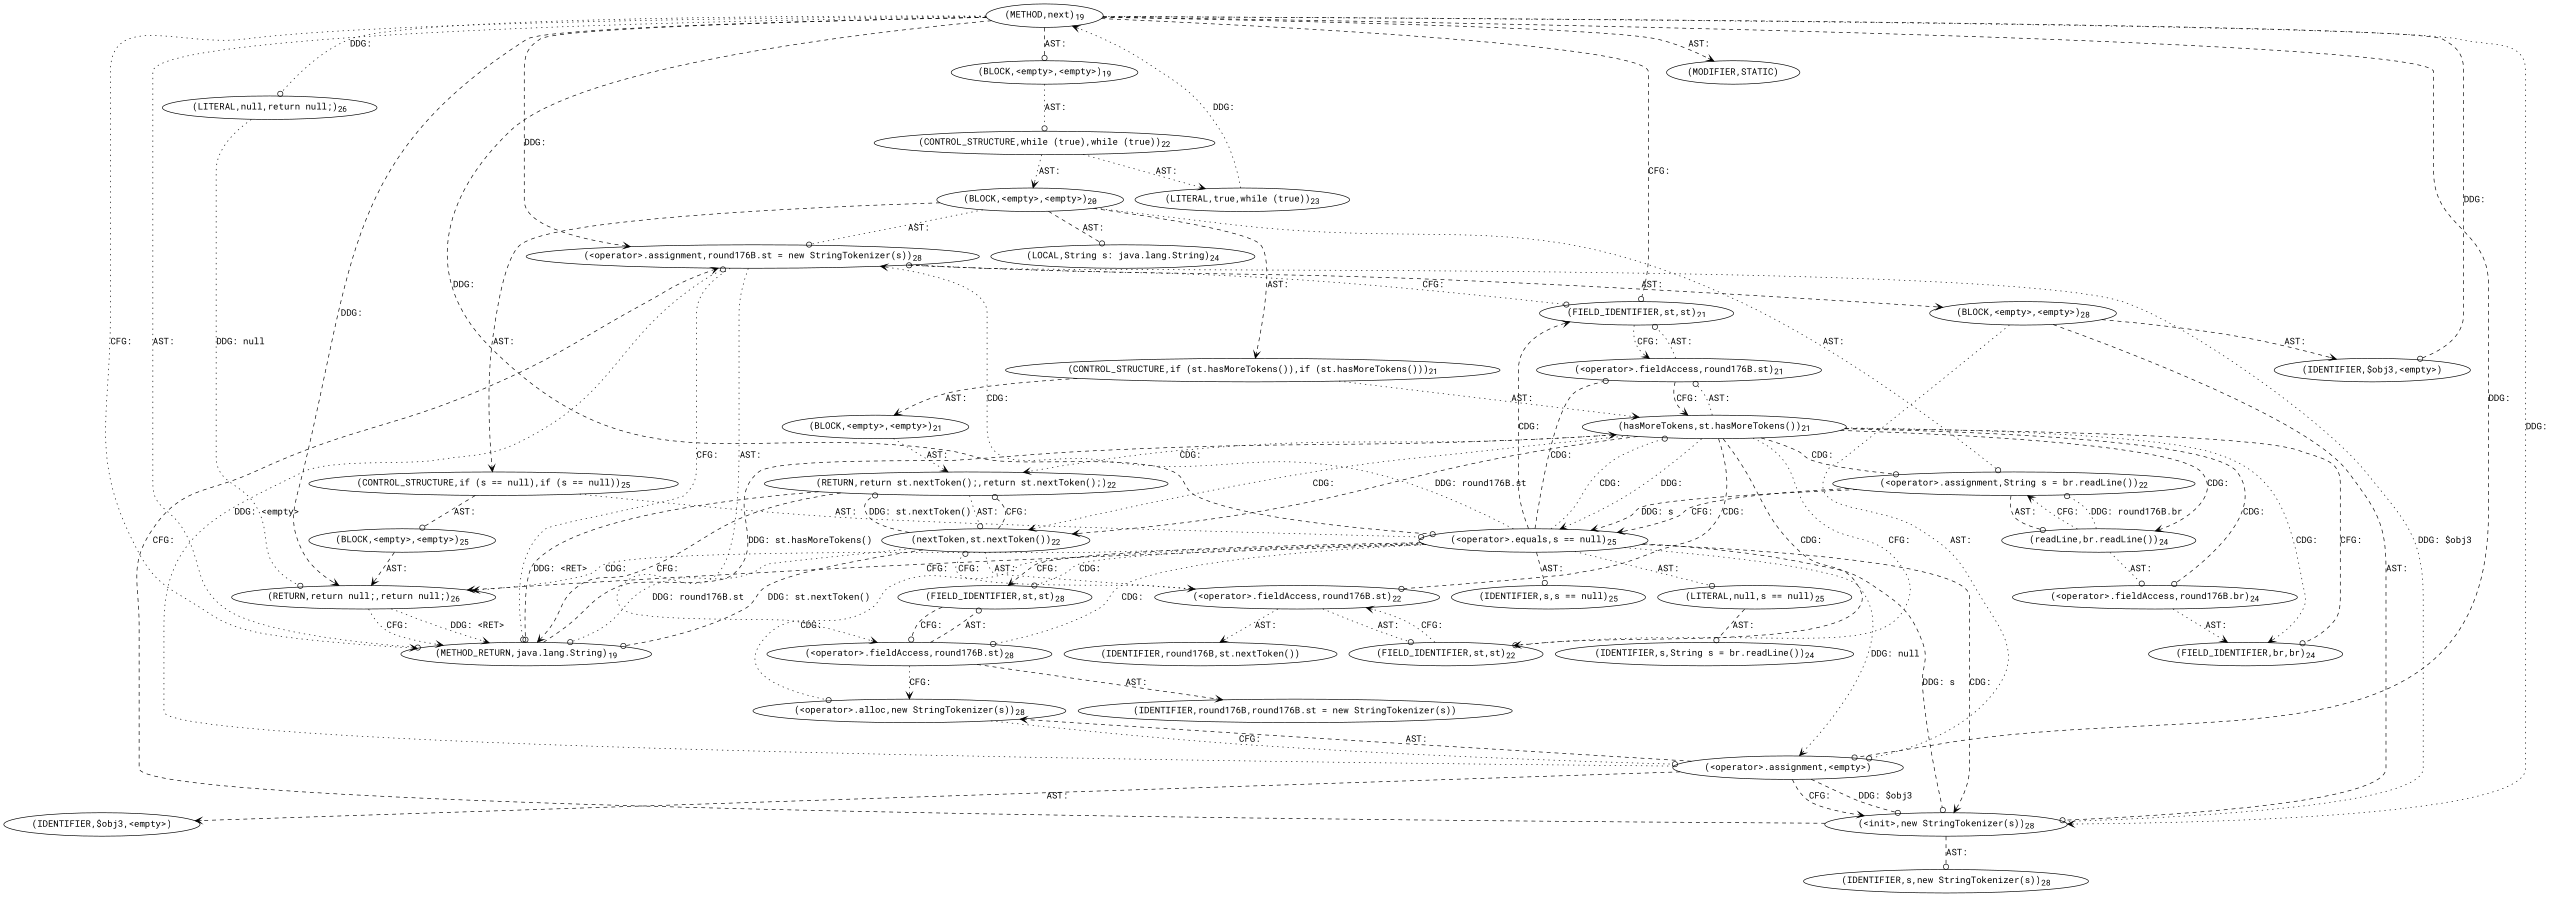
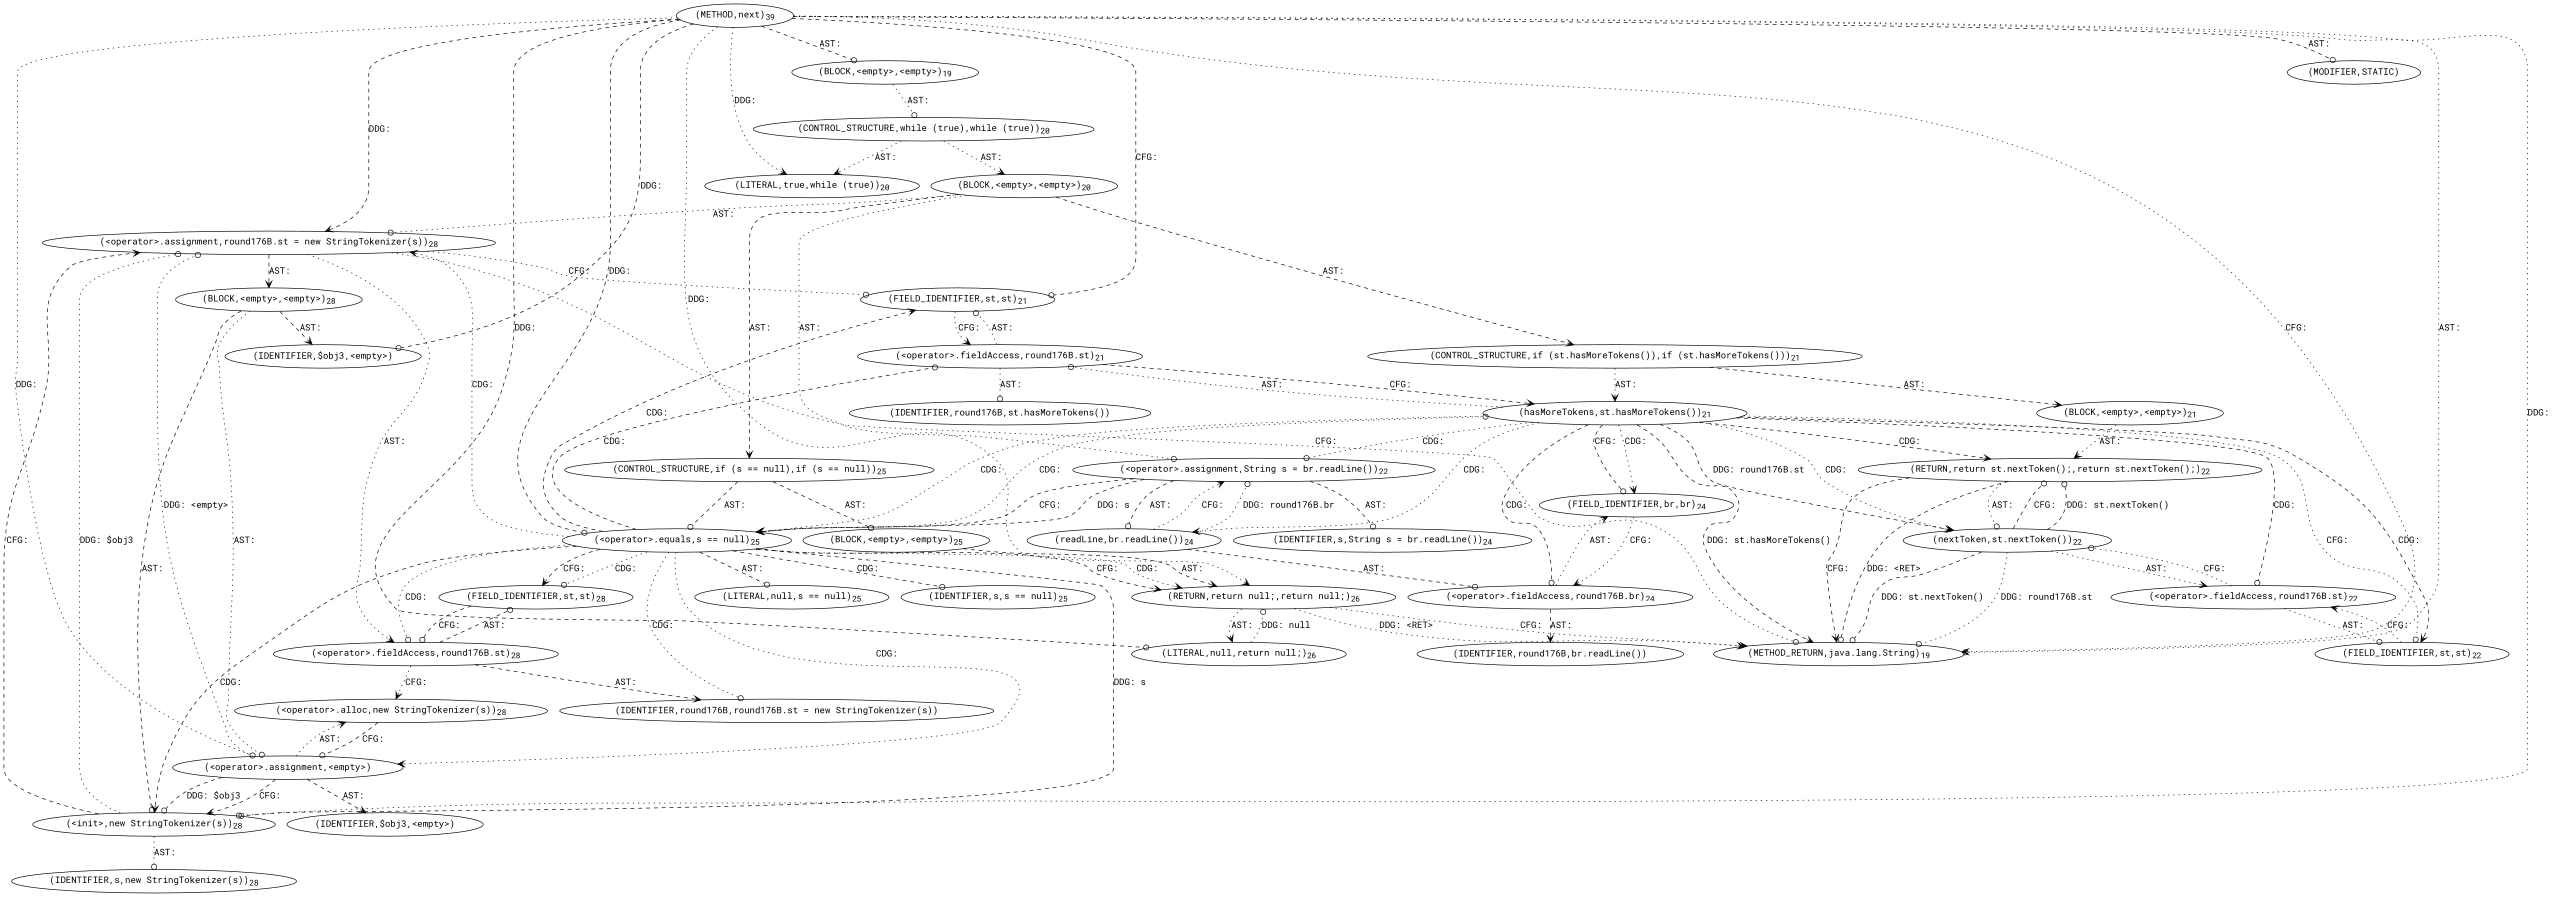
node "(METHOD,next)": text "19" -> "39"
edge "(METHOD,next)" -> "(LITERAL,null,return null;)": style dotted -> dashed
edge "(METHOD,next)" -> "(MODIFIER,STATIC)": arrowhead vee -> odot
edge "(METHOD,next)" -> "(<init>,new StringTokenizer(s))": arrowhead vee -> odot
edge "(METHOD,next)" -> "(<operator>.assignment,<empty>)": style dashed -> dotted
edge "(LITERAL,true,while (true))" -> "(METHOD,next)": reversed
edge "(METHOD,next)" -> "(RETURN,return null;,return null;)": style dashed -> dotted
node "(CONTROL_STRUCTURE,while (true),while (true))": text "22" -> "20"
node "(LITERAL,true,while (true))": text "23" -> "20"
node "(LOCAL,String s: java.lang.String)": removed
node "(IDENTIFIER,round176B,st.hasMoreTokens())": added
edge "(hasMoreTokens,st.hasMoreTokens())" -> "(RETURN,return st.nextToken();,return st.nextToken();)": style dotted -> dashed
edge "(hasMoreTokens,st.hasMoreTokens())" -> "(readLine,br.readLine())": style dashed -> dotted
edge "(METHOD_RETURN,java.lang.String)" -> "(hasMoreTokens,st.hasMoreTokens())": reversed
edge "(hasMoreTokens,st.hasMoreTokens())" -> "(<operator>.assignment,String s = br.readLine())": style dashed -> dotted
edge "(hasMoreTokens,st.hasMoreTokens())" -> "(<operator>.equals,s == null)": label "DDG: " -> "CDG: "
edge "(CONTROL_STRUCTURE,if (s == null),if (s == null))" -> "(<operator>.equals,s == null)": style dotted -> dashed
edge "(FIELD_IDENTIFIER,br,br)" -> "(<operator>.fieldAccess,round176B.br)": added, label "CFG:"
edge "(readLine,br.readLine())" -> "(<operator>.fieldAccess,round176B.br)": style dotted -> dashed
edge "(<operator>.equals,s == null)" -> "(LITERAL,null,s == null)": style dotted -> dashed
edge "(<operator>.equals,s == null)" -> "(IDENTIFIER,s,s == null)": label "AST: " -> "CDG: "
edge "(<operator>.equals,s == null)" -> "(<operator>.alloc,new StringTokenizer(s))": now "(<operator>.equals,s == null)" -> "(IDENTIFIER,round176B,round176B.st = new StringTokenizer(s))"
edge "(RETURN,return null;,return null;)" -> "(LITERAL,null,return null;)": added, label "AST:"
edge "(LITERAL,null,s == null)" -> "(IDENTIFIER,s,String s = br.readLine())": now "(<operator>.assignment,String s = br.readLine())" -> "(IDENTIFIER,s,String s = br.readLine())"
node "(IDENTIFIER,round176B,st.nextToken())": removed
node "(IDENTIFIER,round176B,br.readLine())": added
edge "(<operator>.equals,s == null)" -> "(<operator>.assignment,<empty>)": label "DDG: null" -> "CDG: "
edge "(<operator>.assignment,<empty>)" -> "(<operator>.alloc,new StringTokenizer(s))": style dashed -> dotted
edge "(<operator>.alloc,new StringTokenizer(s))" -> "(<operator>.assignment,<empty>)": style dotted -> dashed
edge "(<init>,new StringTokenizer(s))" -> "(IDENTIFIER,s,new StringTokenizer(s))": style dashed -> dotted
